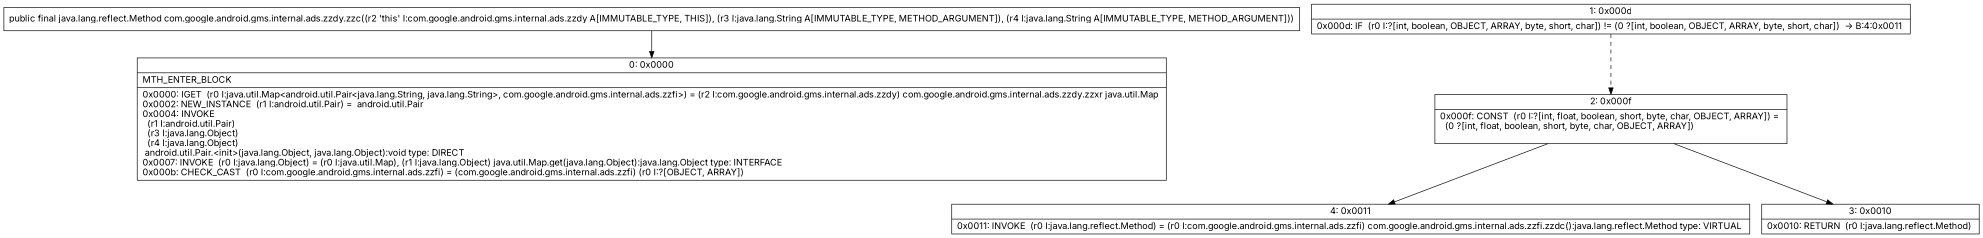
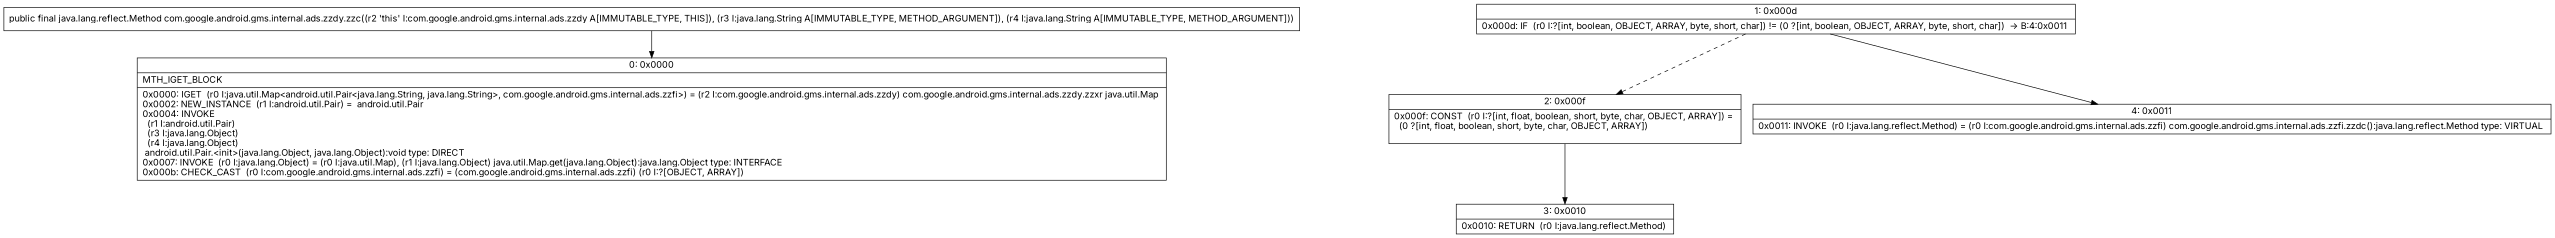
node "0: 0x0000": text "MTH_ENTER_BLOCK" -> "MTH_IGET_BLOCK"
edge "2: 0x000f" -> "4: 0x0011": now "1: 0x000d" -> "4: 0x0011"
